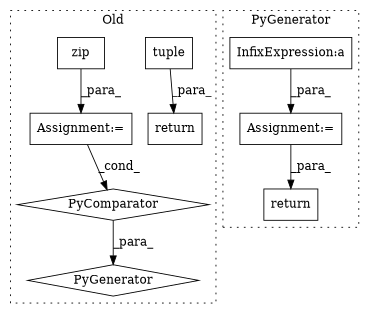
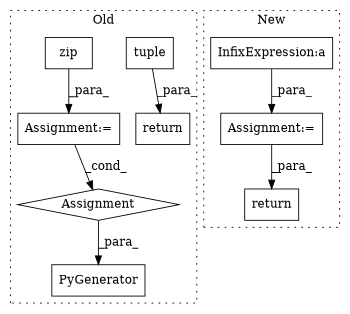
cluster "PyGenerator": label "PyGenerator" -> "New"
node "PyComparator": label "PyComparator" -> "Assignment"
node "PyGenerator": shape diamond -> box
